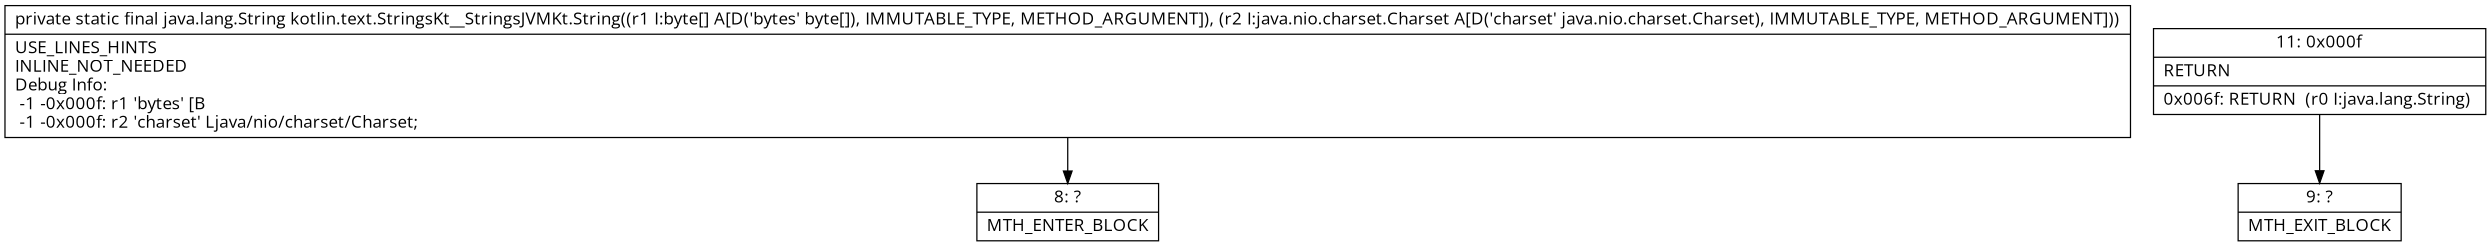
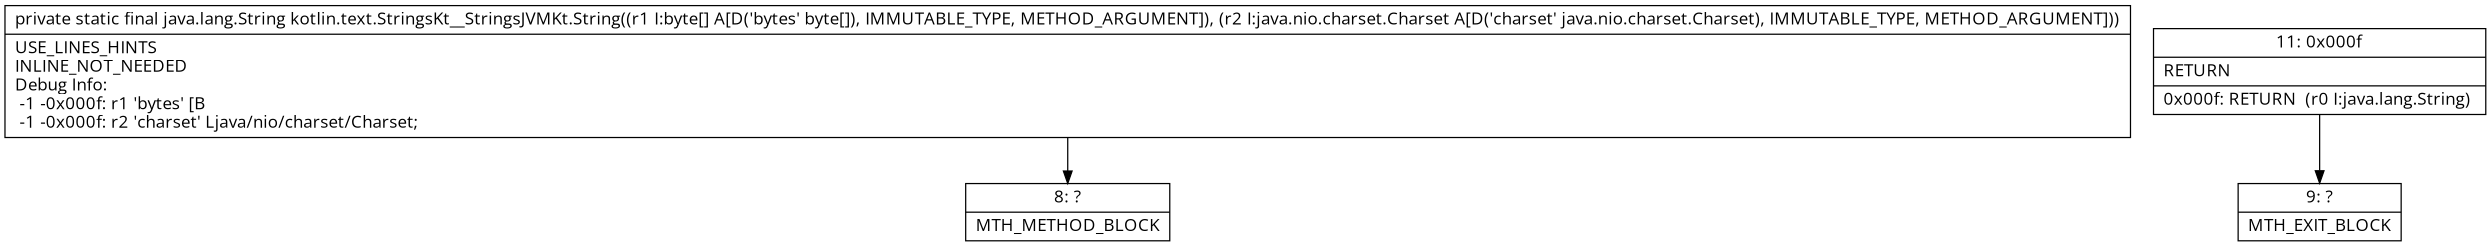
node "11: 0x000f": text "0x006f: RETURN  (r0 I:java.lang.String)" -> "0x000f: RETURN  (r0 I:java.lang.String)"
node "8: ?": text "MTH_ENTER_BLOCK" -> "MTH_METHOD_BLOCK"
